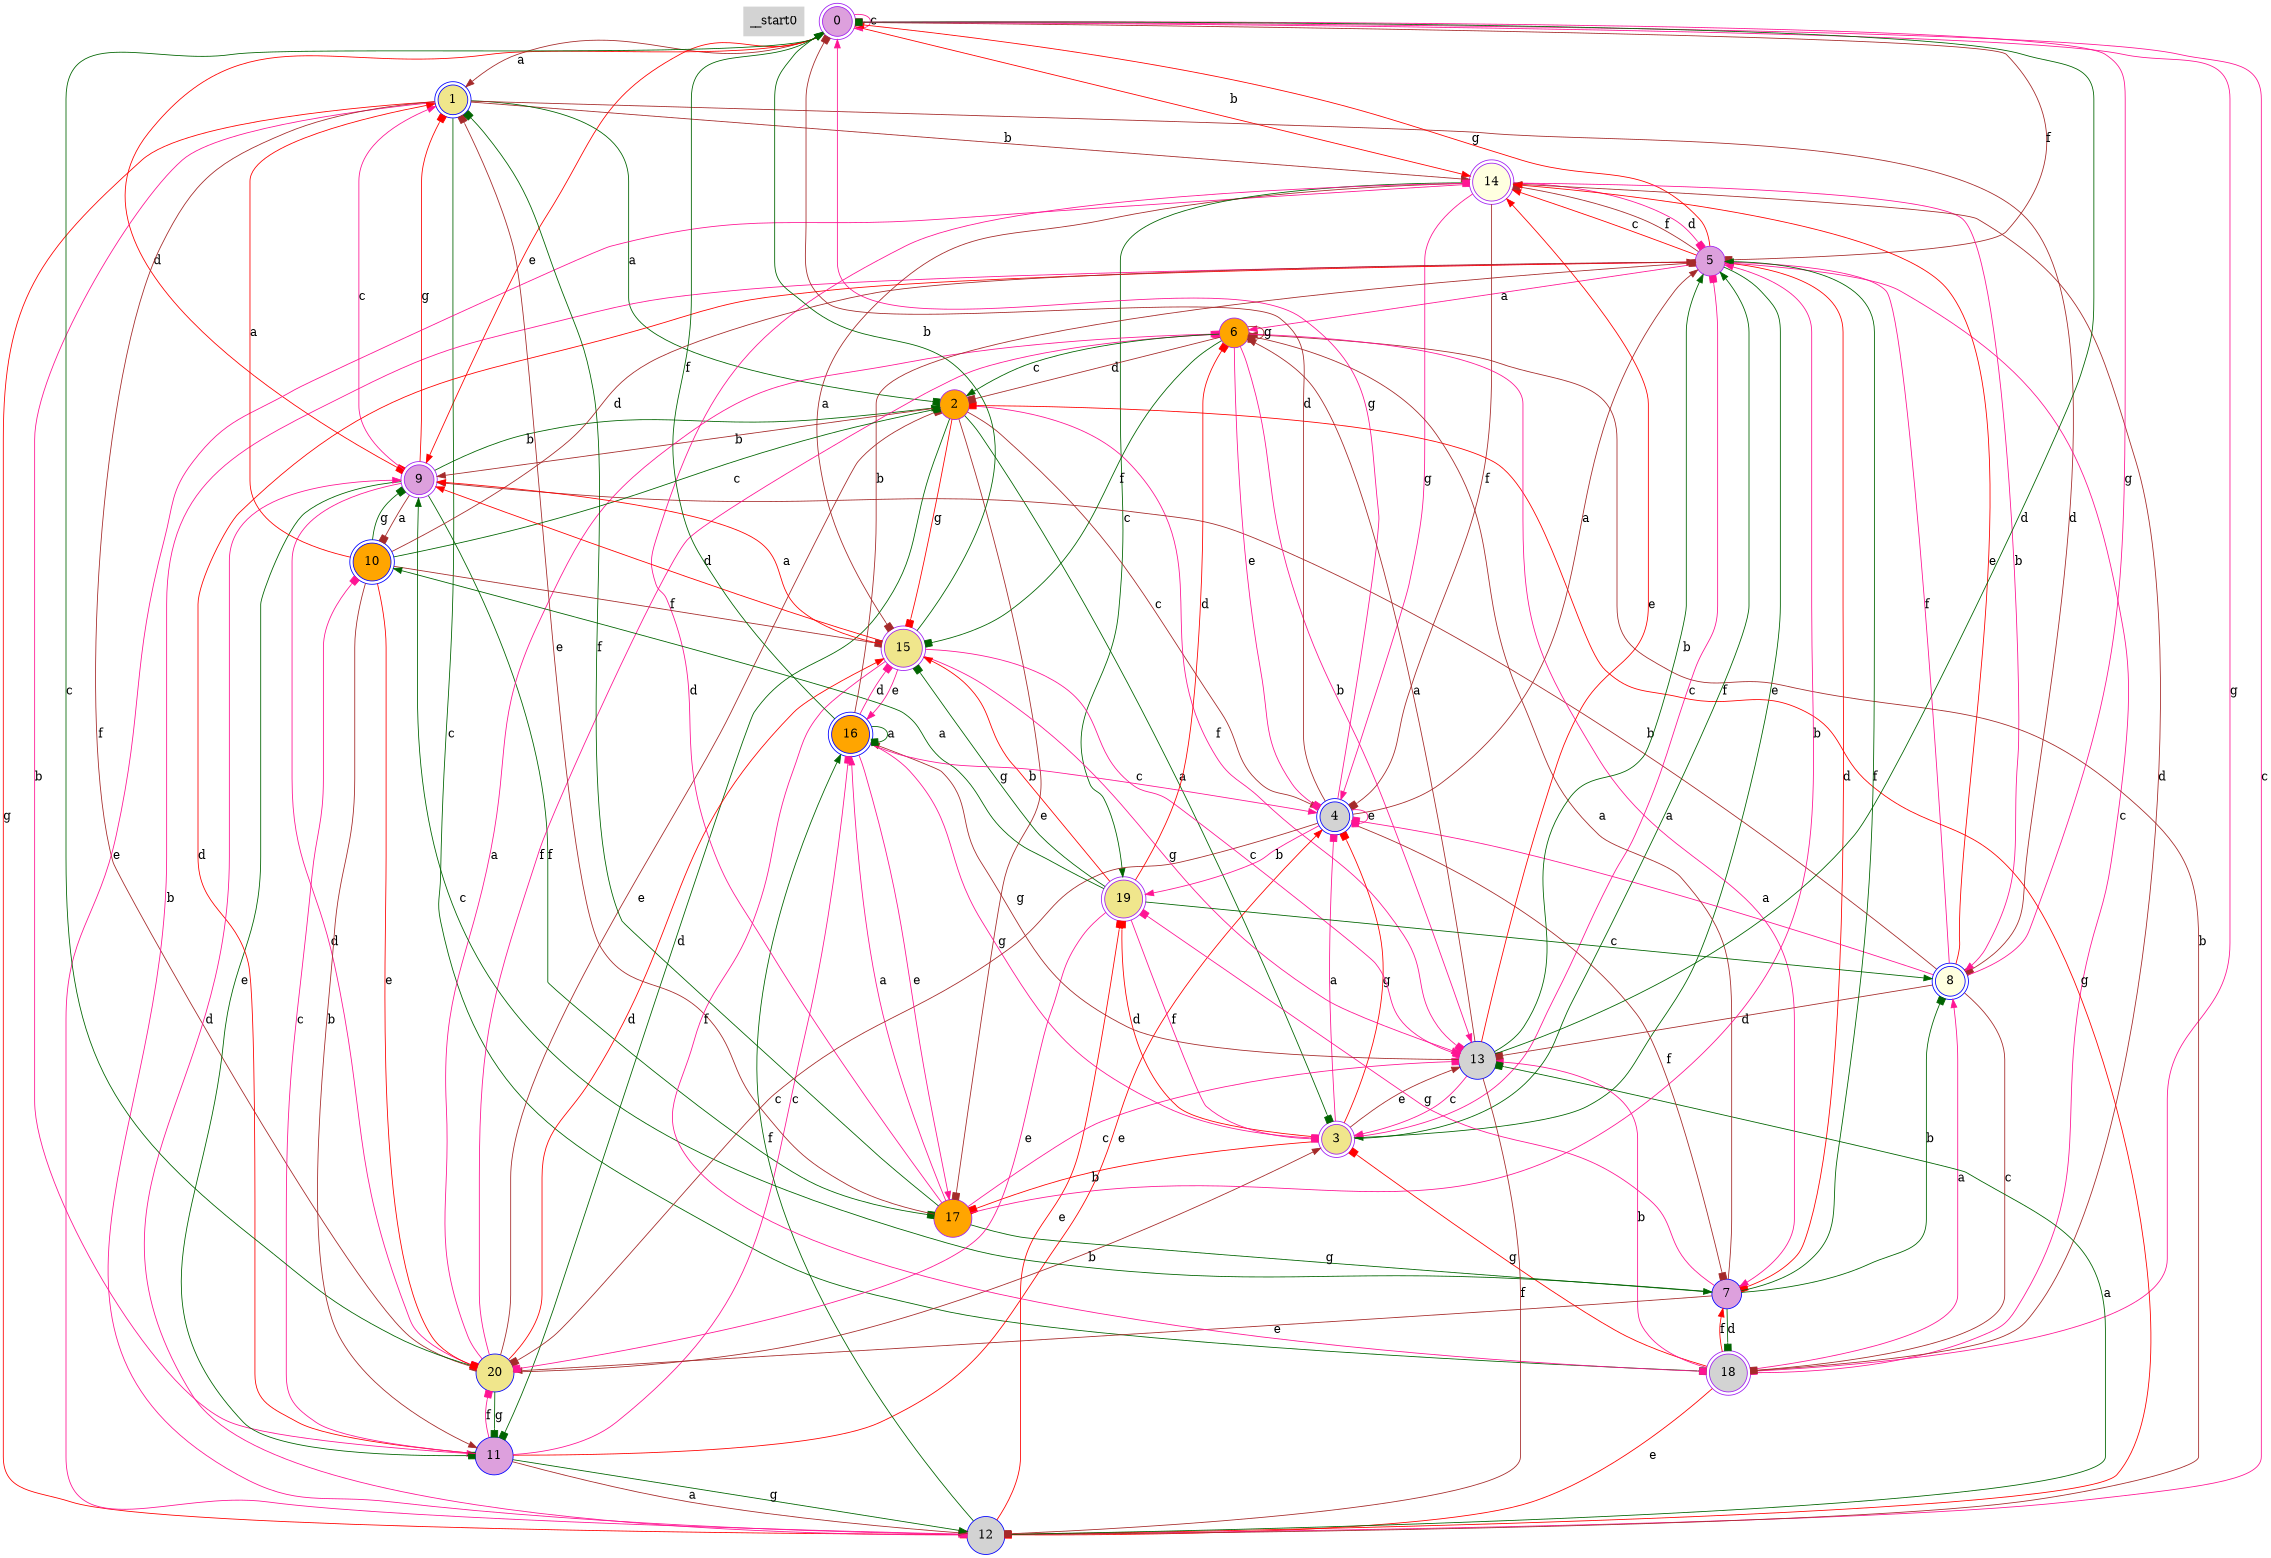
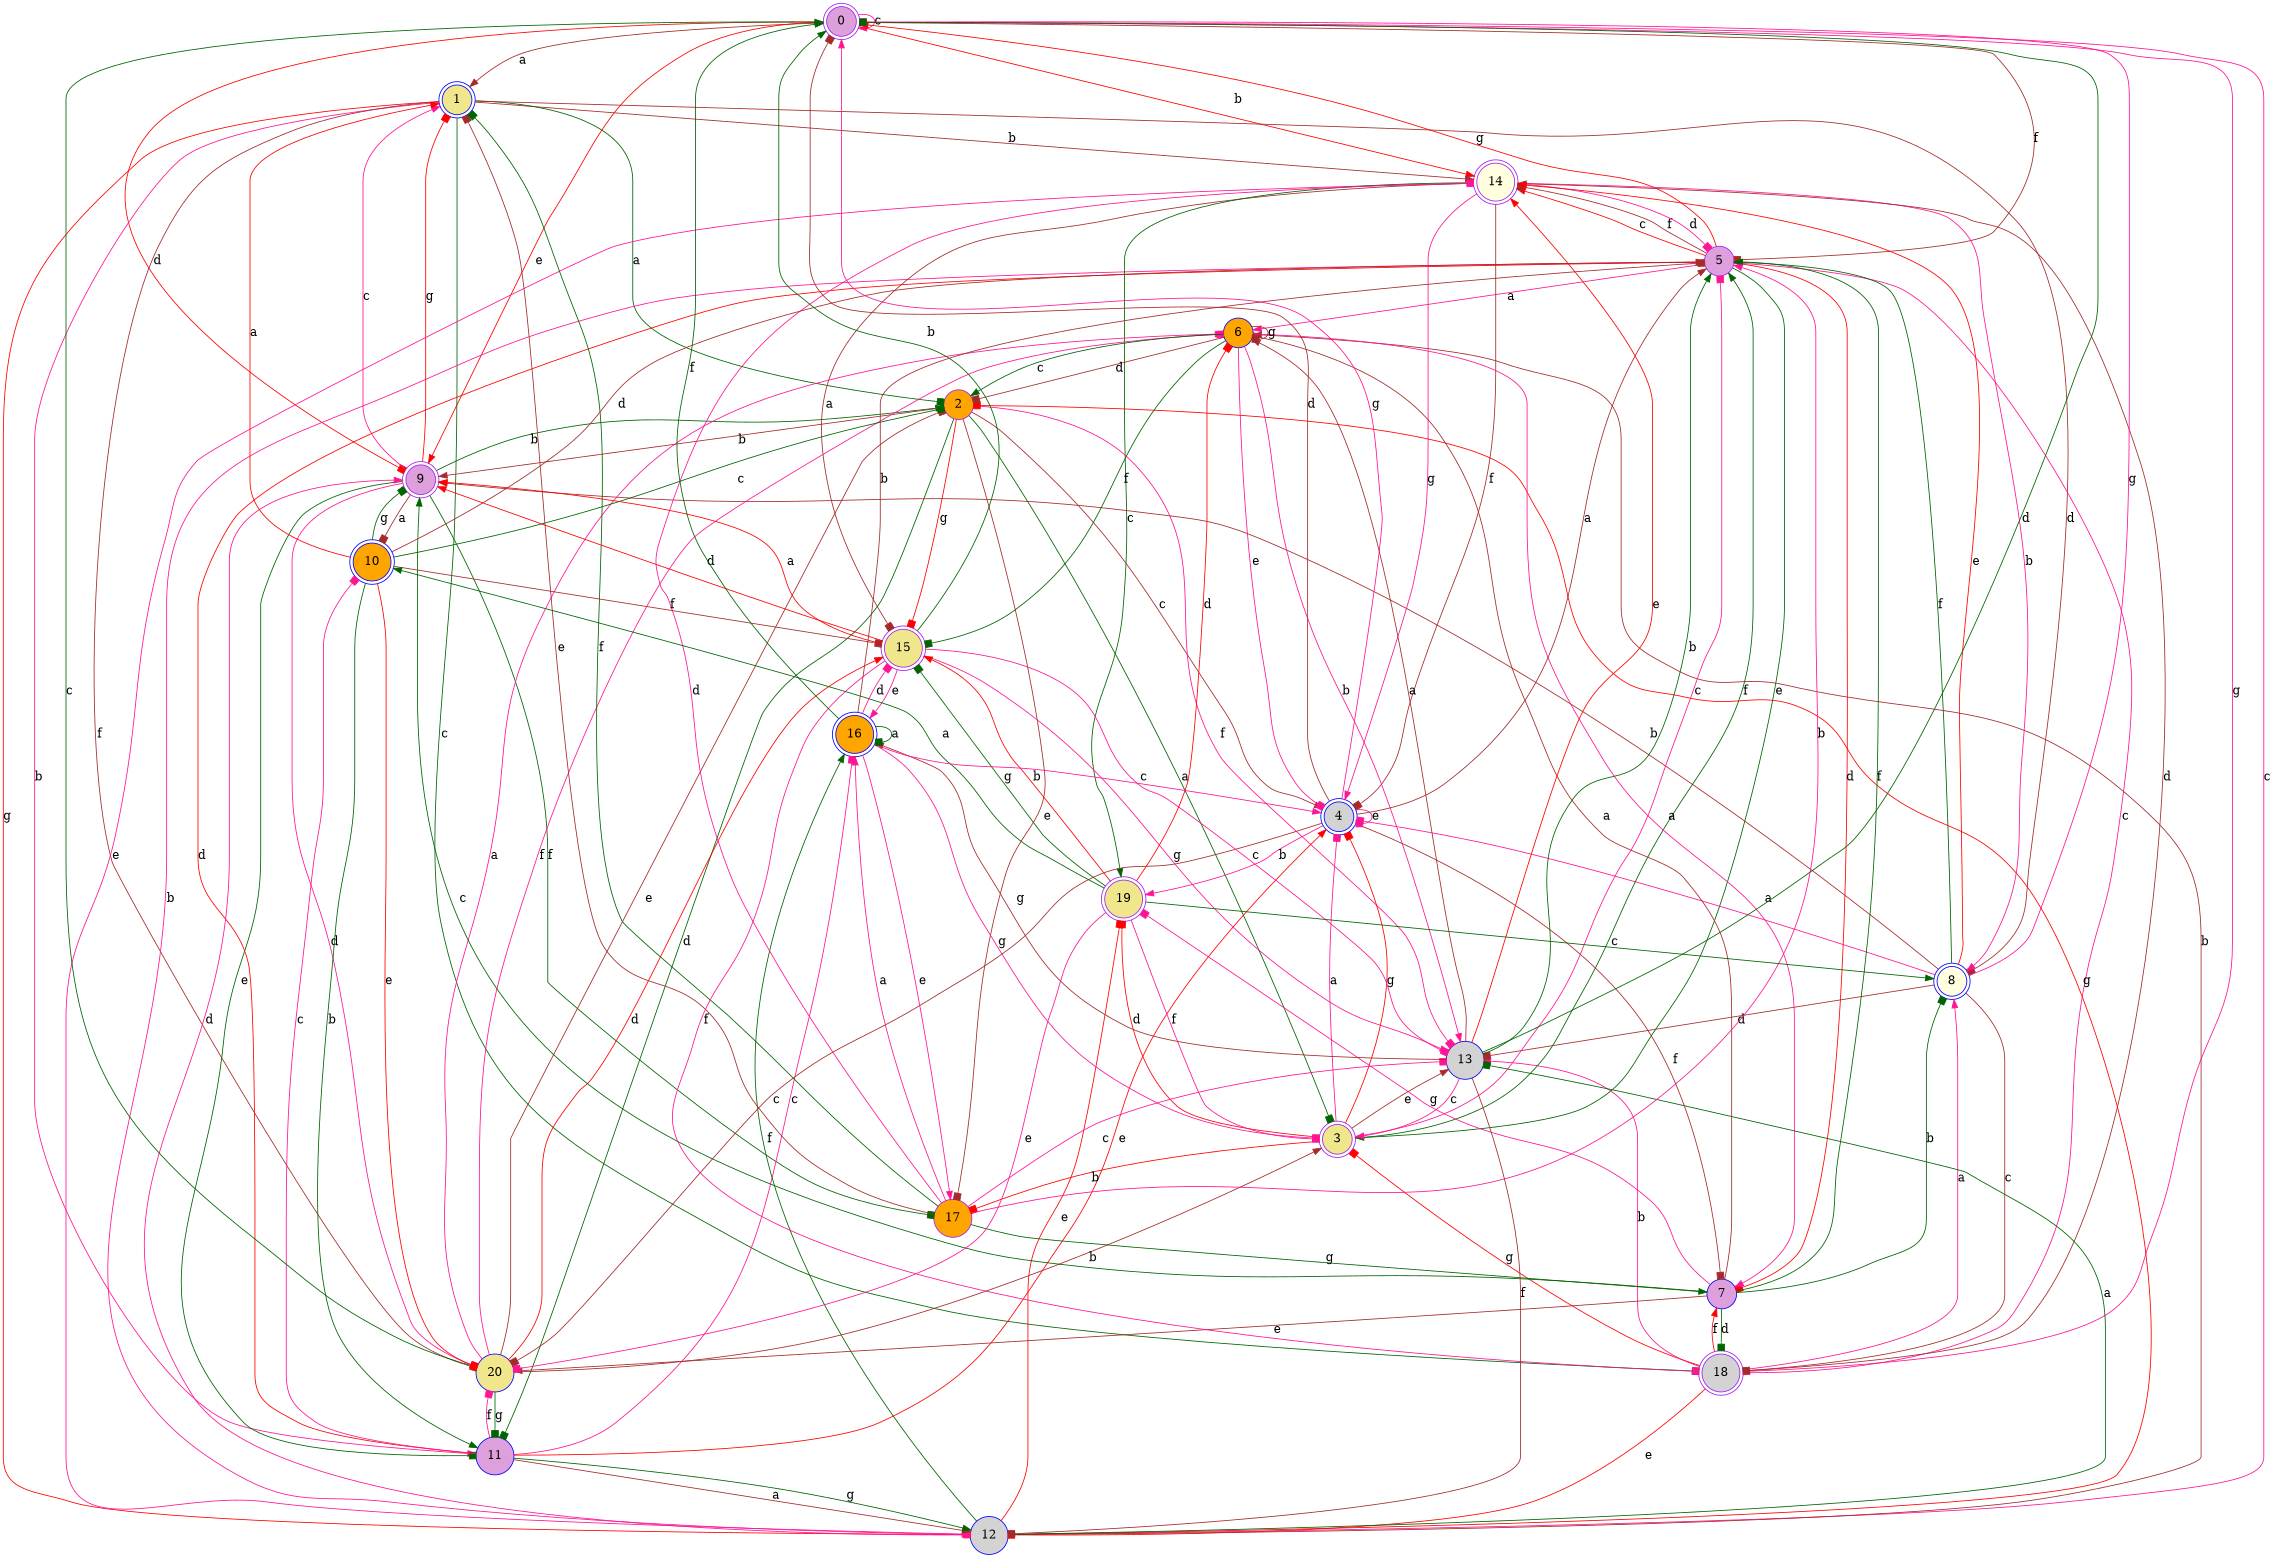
node "__start0": removed
node "6": color purple -> blue
edge "8" -> "5": color deeppink -> darkgreen
edge "10" -> "11": color brown -> darkgreen
